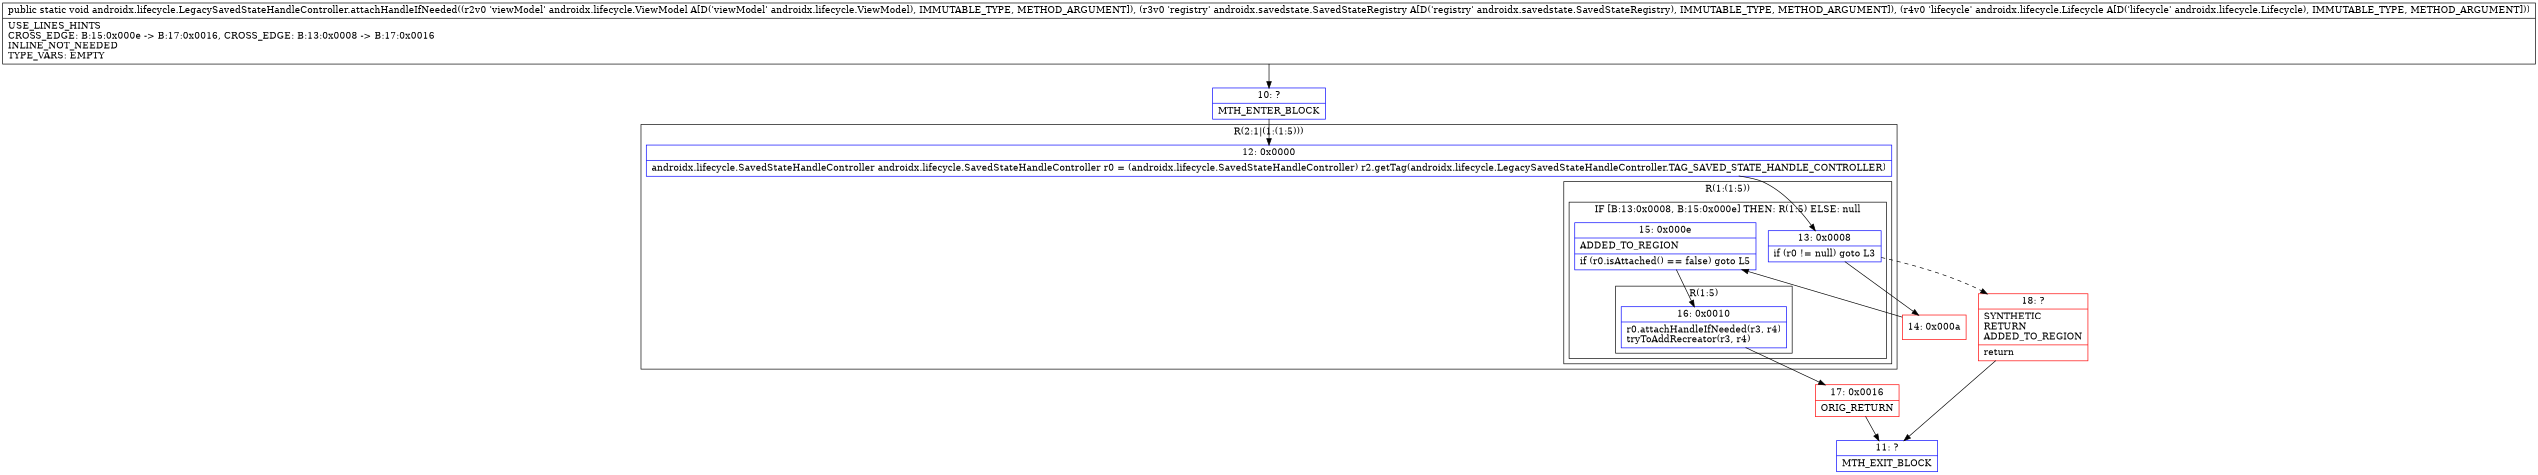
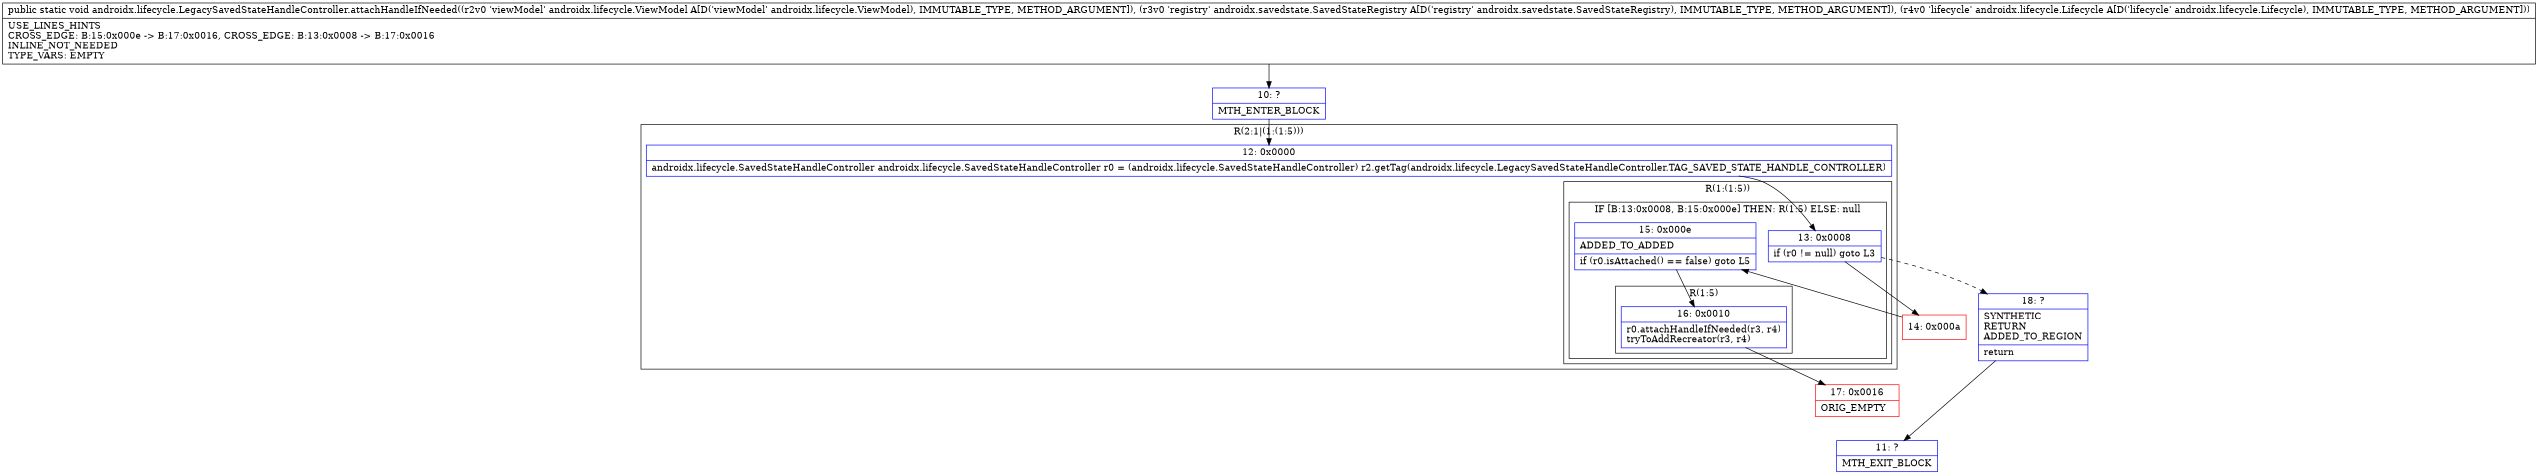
node "15: 0x000e": text "ADDED_TO_REGION" -> "ADDED_TO_ADDED"
node "18: ?": color red -> blue
node "17: 0x0016": text "ORIG_RETURN" -> "ORIG_EMPTY"
edge "17: 0x0016" -> "11: ?": removed
